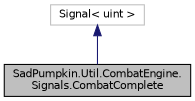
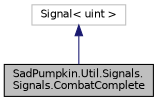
node "SadPumpkin.Util.CombatEngine. Signals.CombatComplete": label "SadPumpkin.Util.CombatEngine. Signals.CombatComplete" -> "SadPumpkin.Util.Signals. Signals.CombatComplete"
